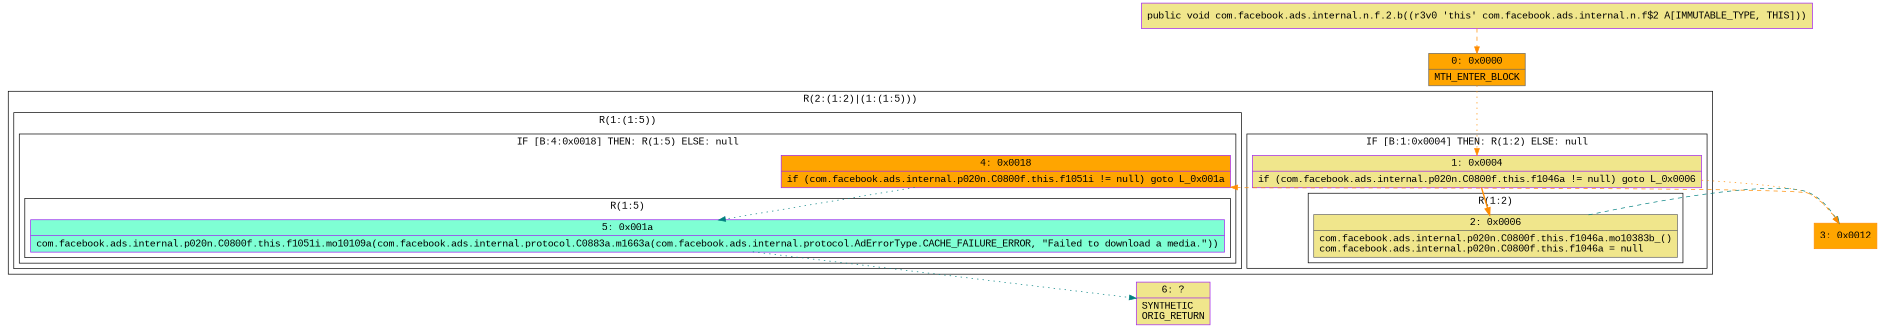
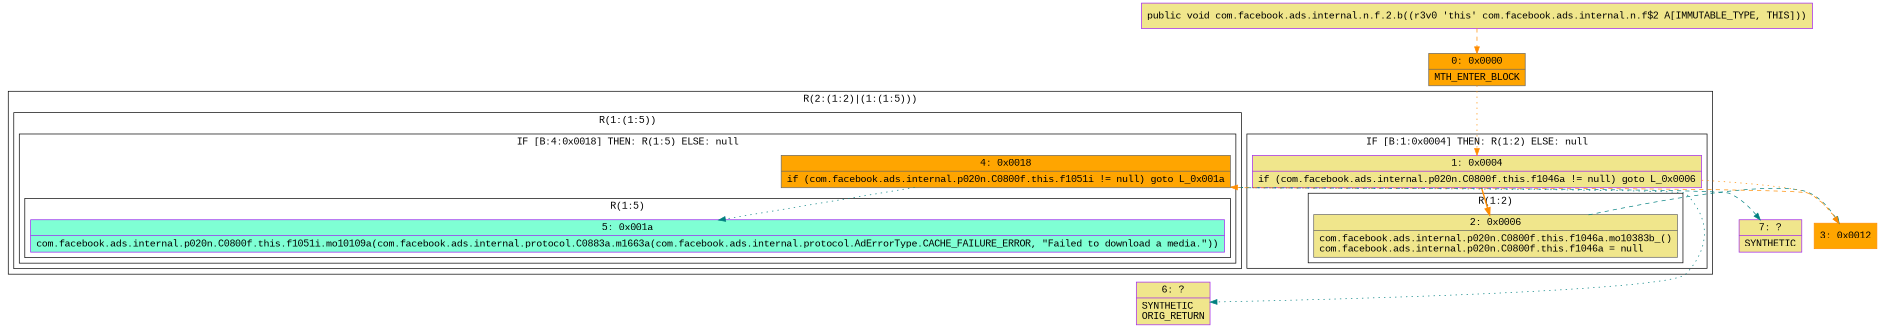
node "4: 0x0018": color purple -> gray40
node "7: ?": added
edge "5: 0x001a" -> "6: ?": now "4: 0x0018" -> "6: ?"
